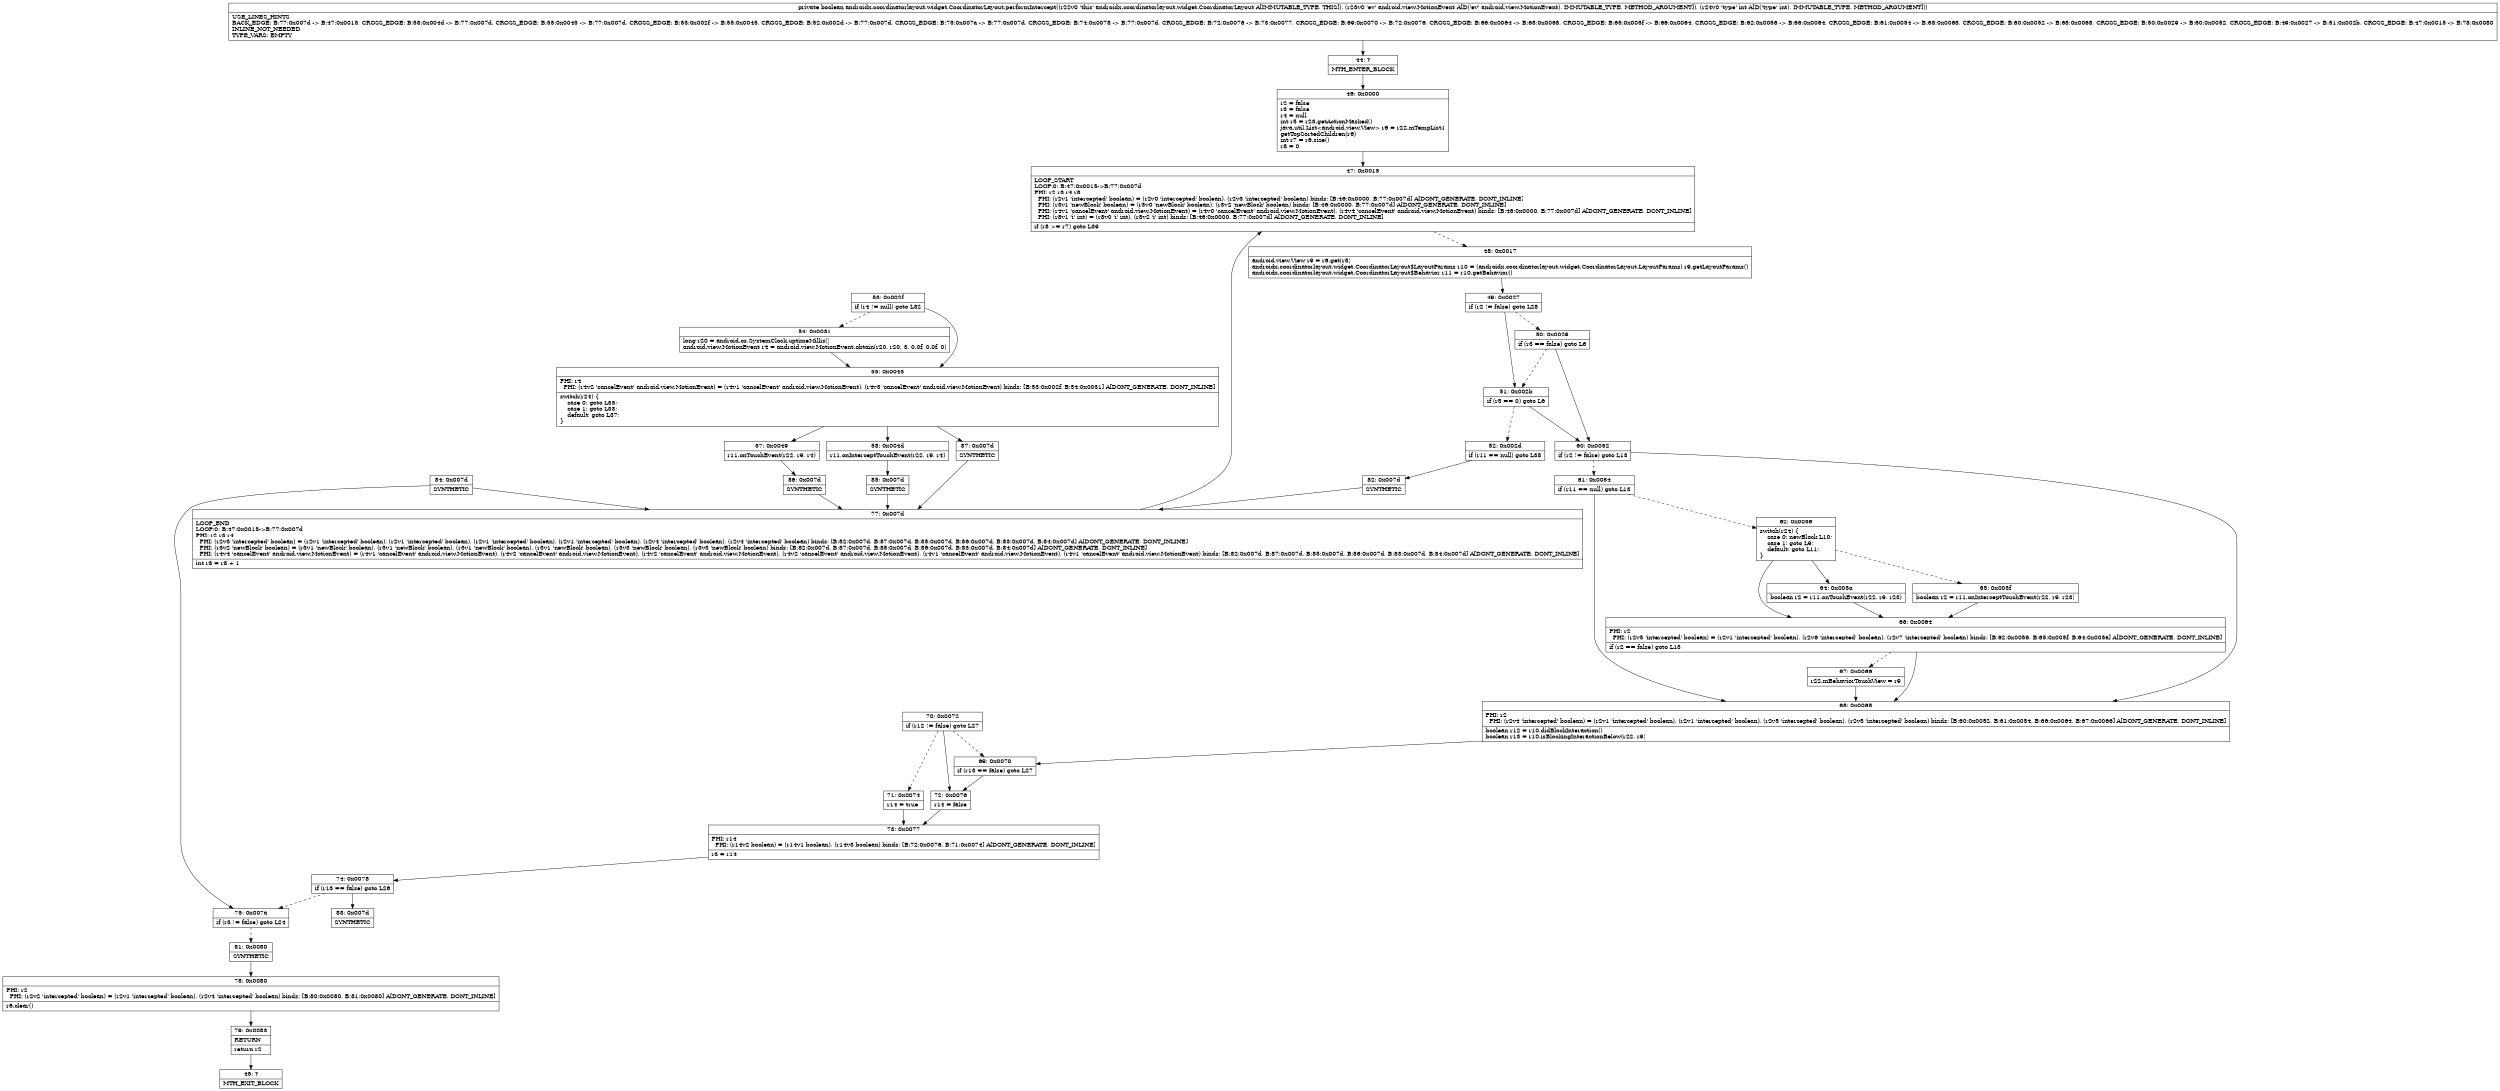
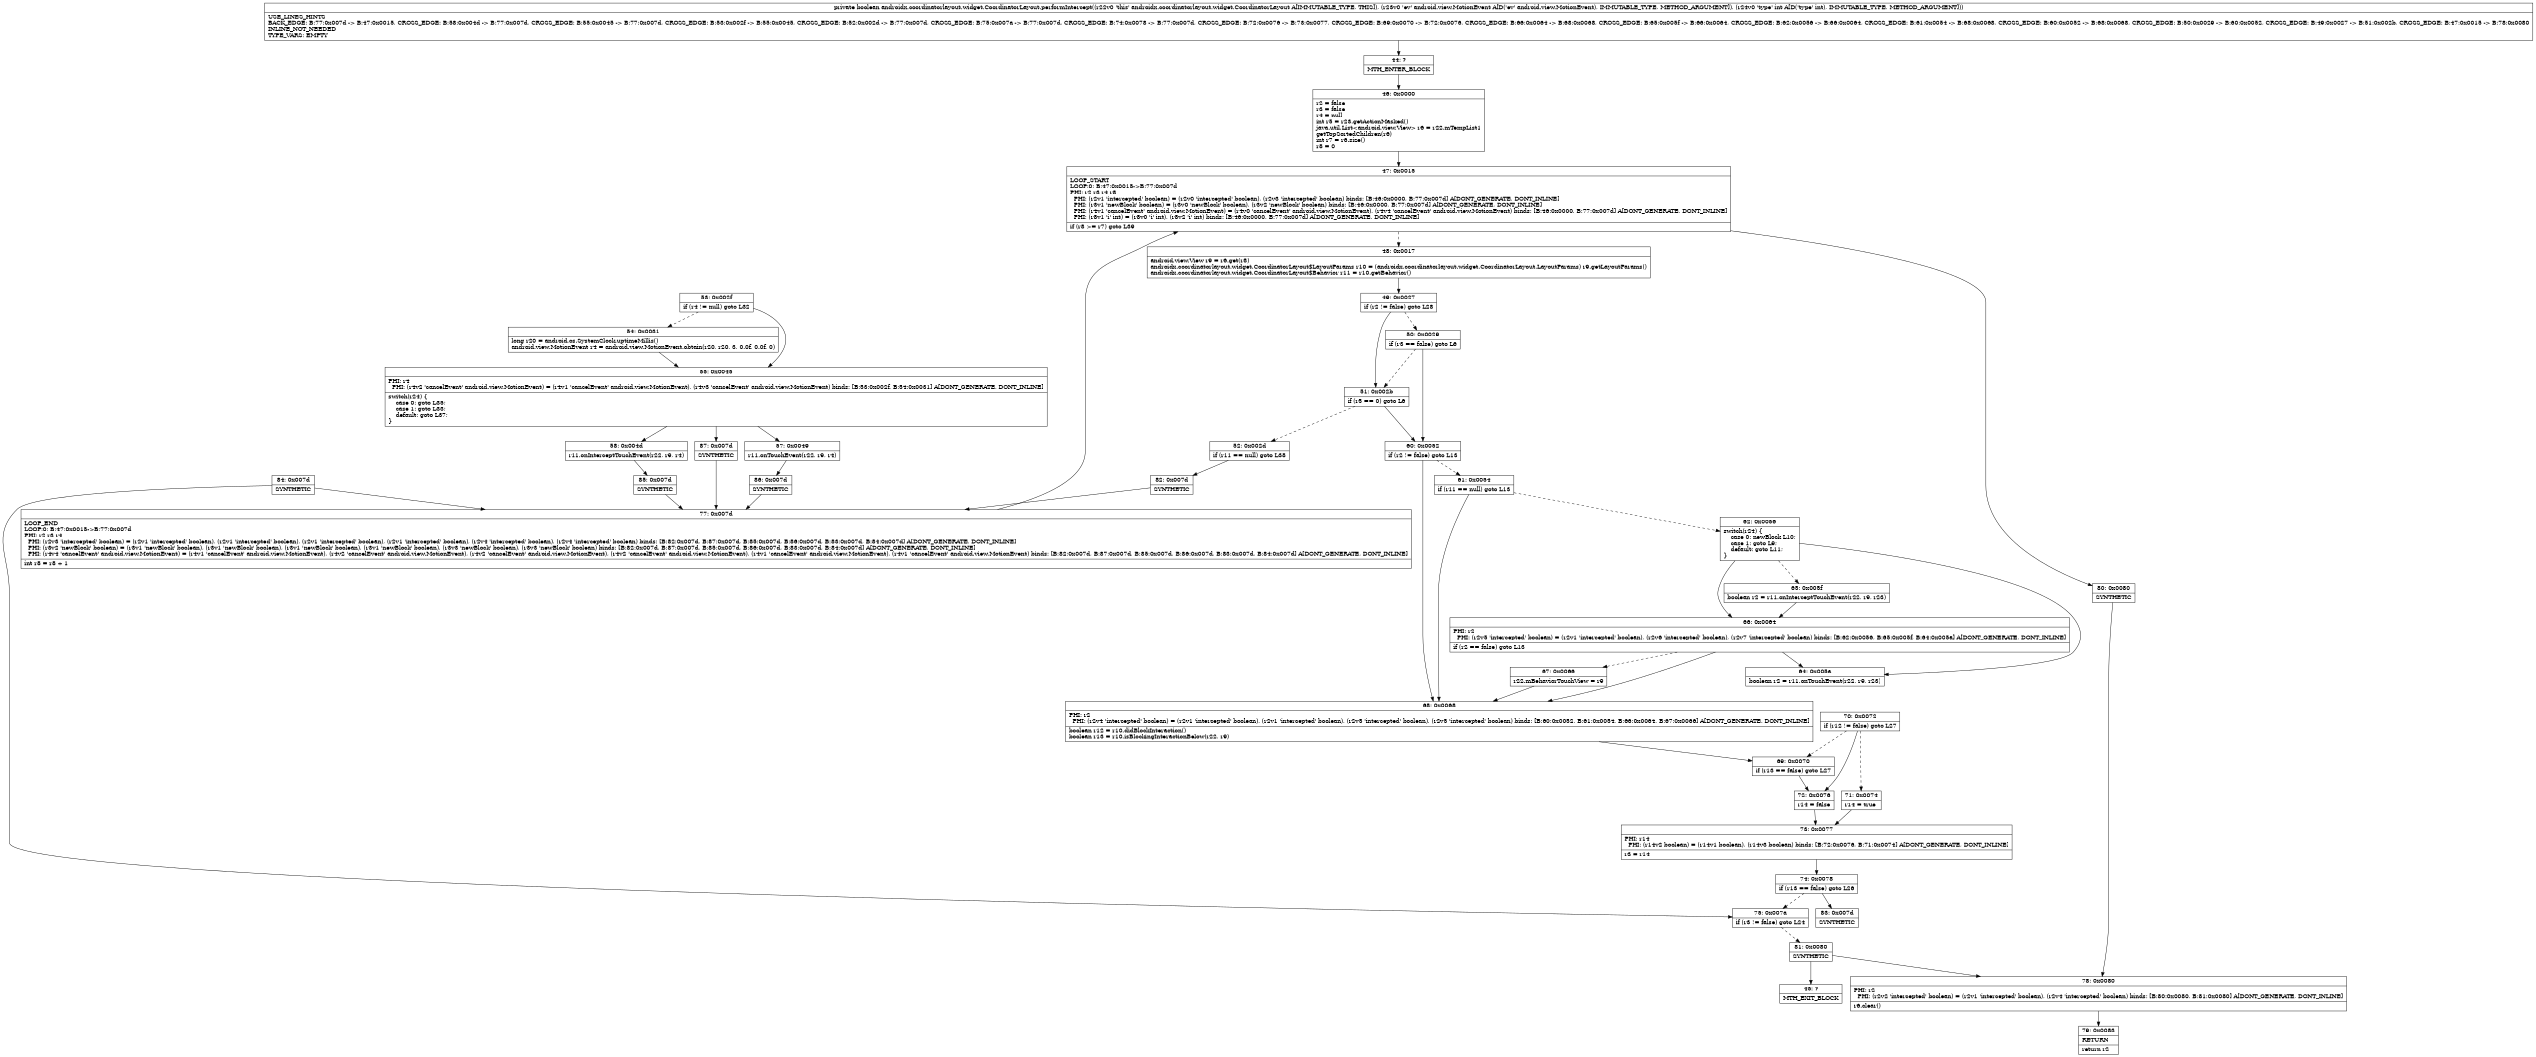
node "80: 0x0080": added
edge "64: 0x005a" -> "66: 0x0064": reversed
edge "79: 0x0083" -> "45: ?": now "81: 0x0080" -> "45: ?"
